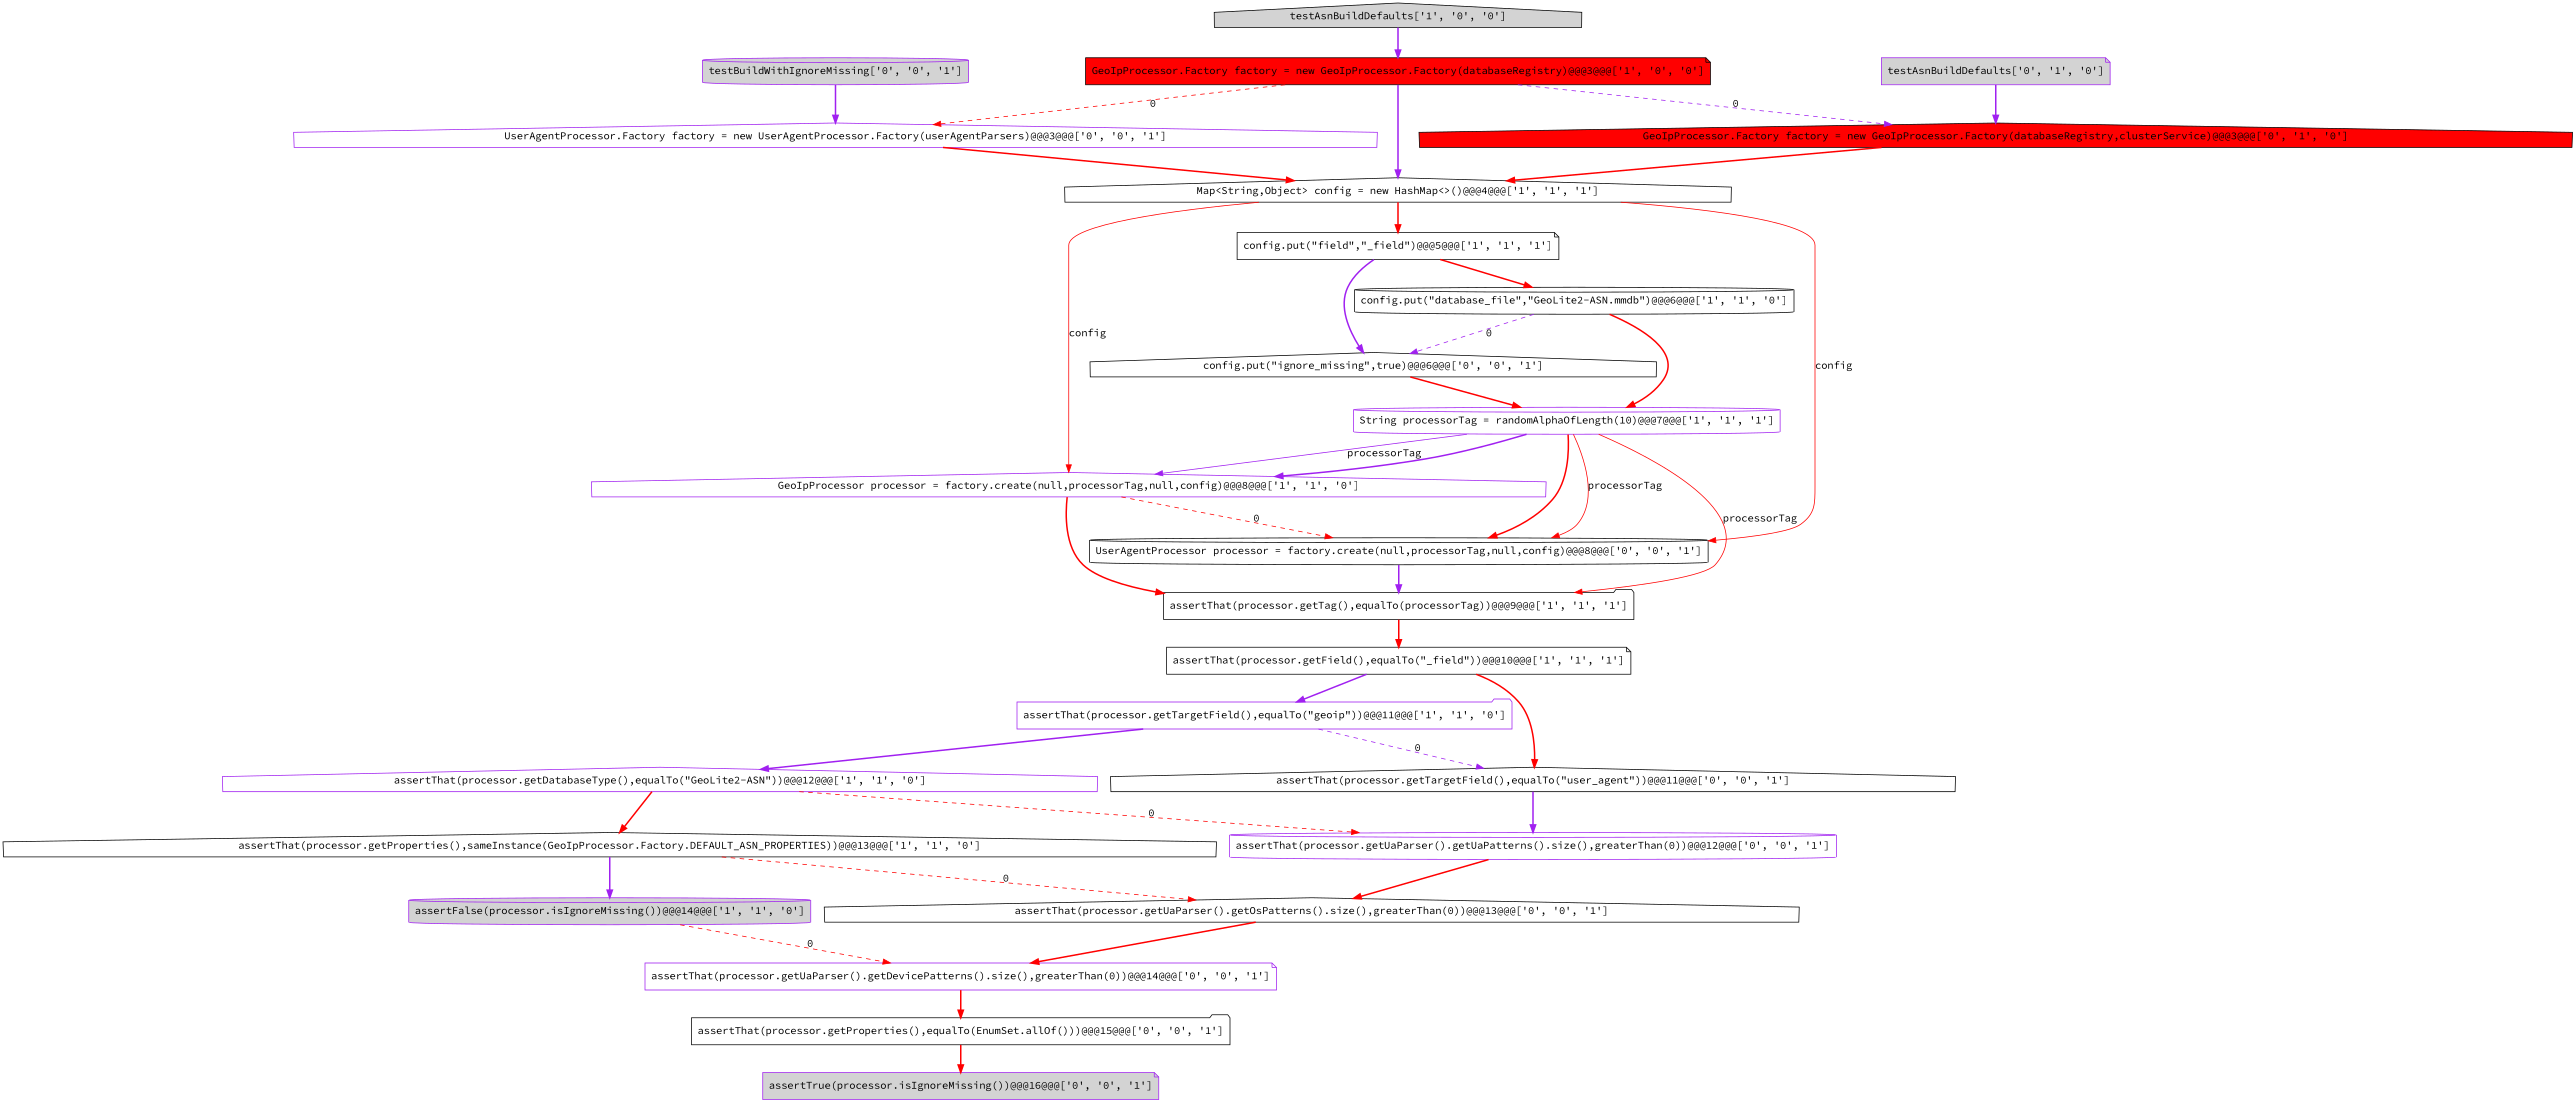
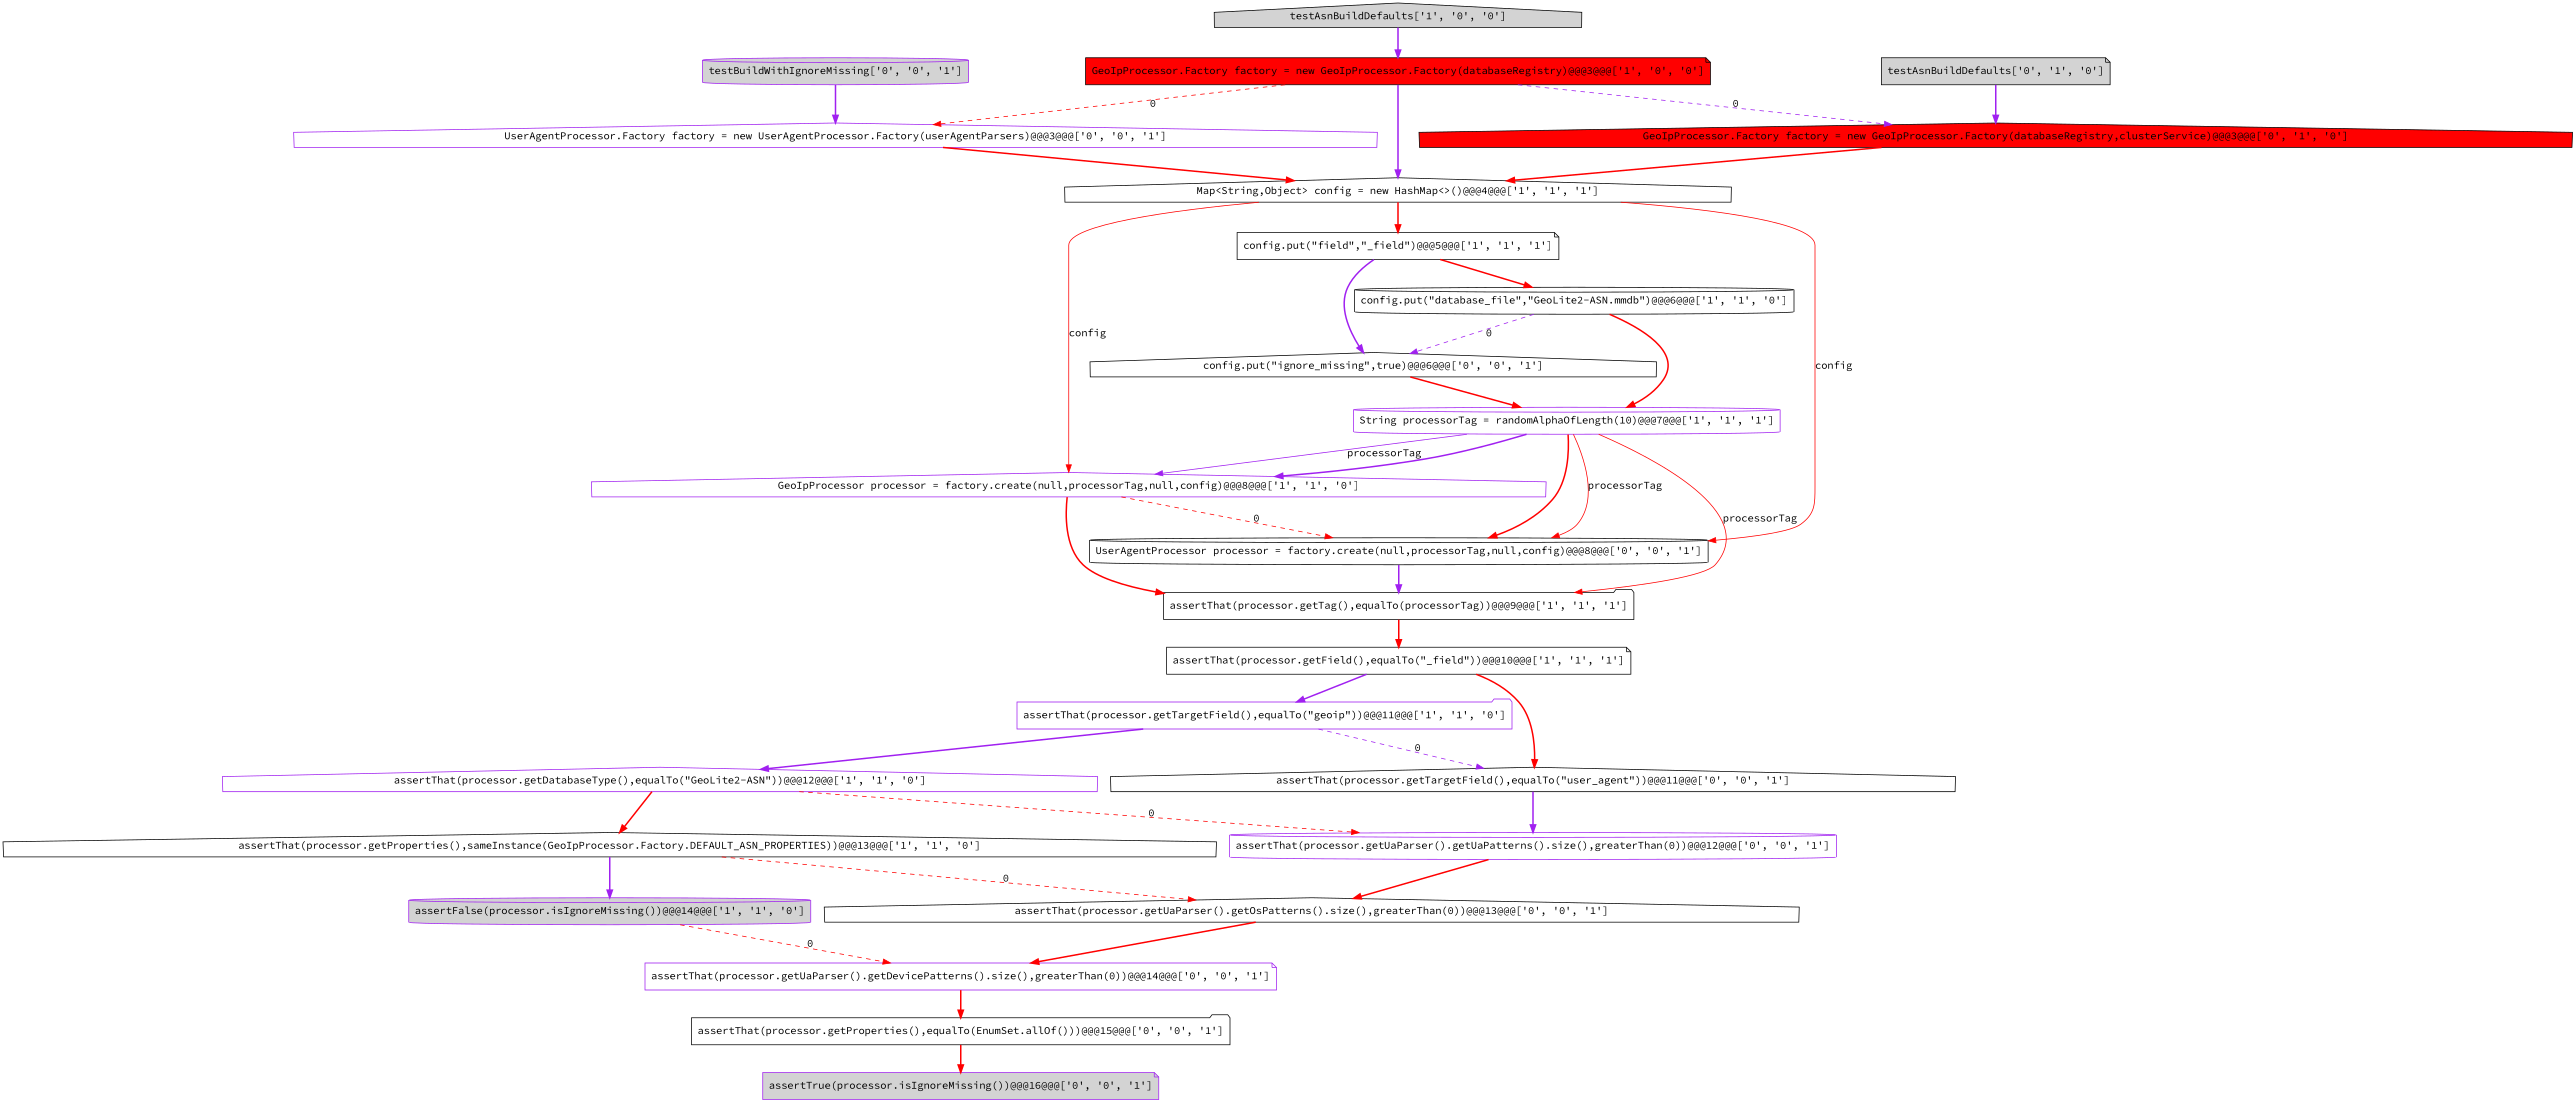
node "testAsnBuildDefaults['0', '1', '0']": color purple -> black
